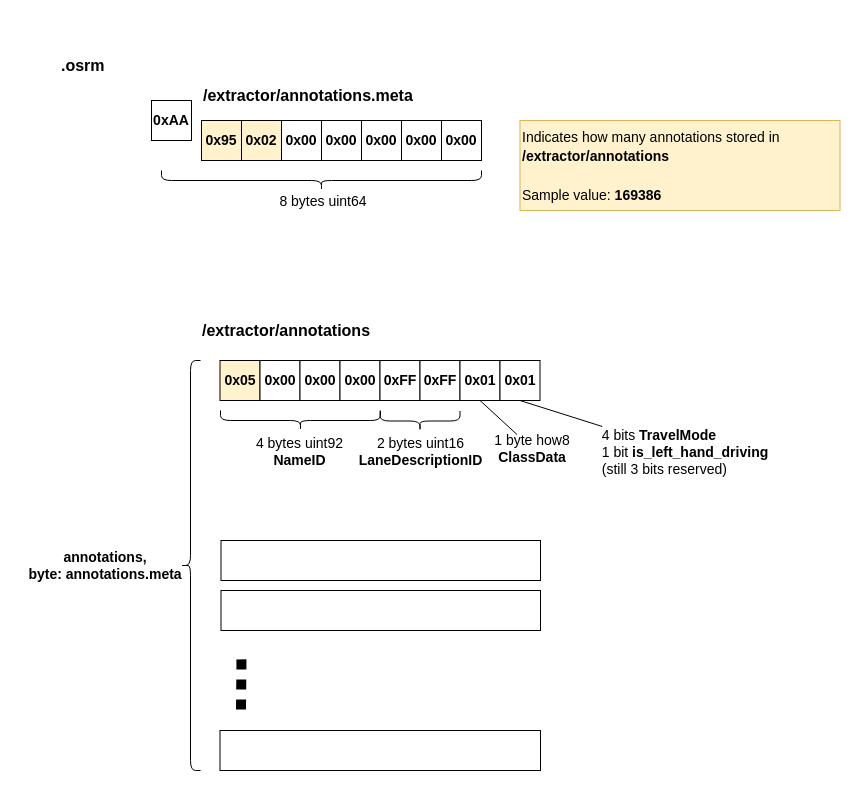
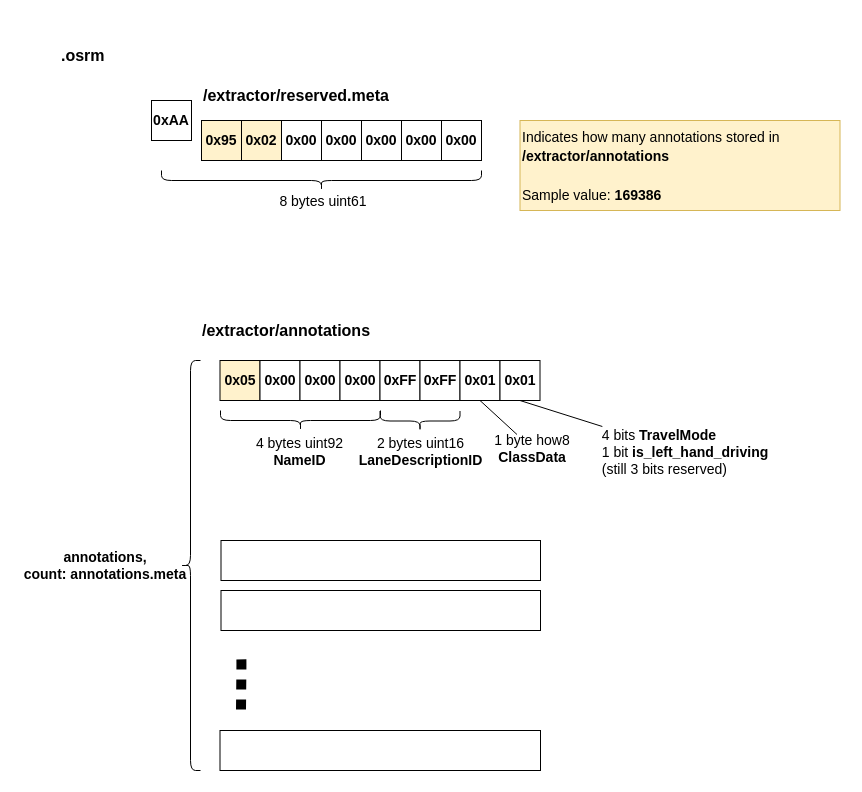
node ".osrm": moved (182, 66) -> (182, 56)
node "/extractor/annotations.meta": label "/extractor/annotations.meta" -> "/extractor/reserved.meta"
node "8 bytes uint64": label "8 bytes uint64" -> "8 bytes uint61"
node "annotations, byte: annotations.meta": label "annotations, byte: annotations.meta" -> "annotations, count: annotations.meta"
